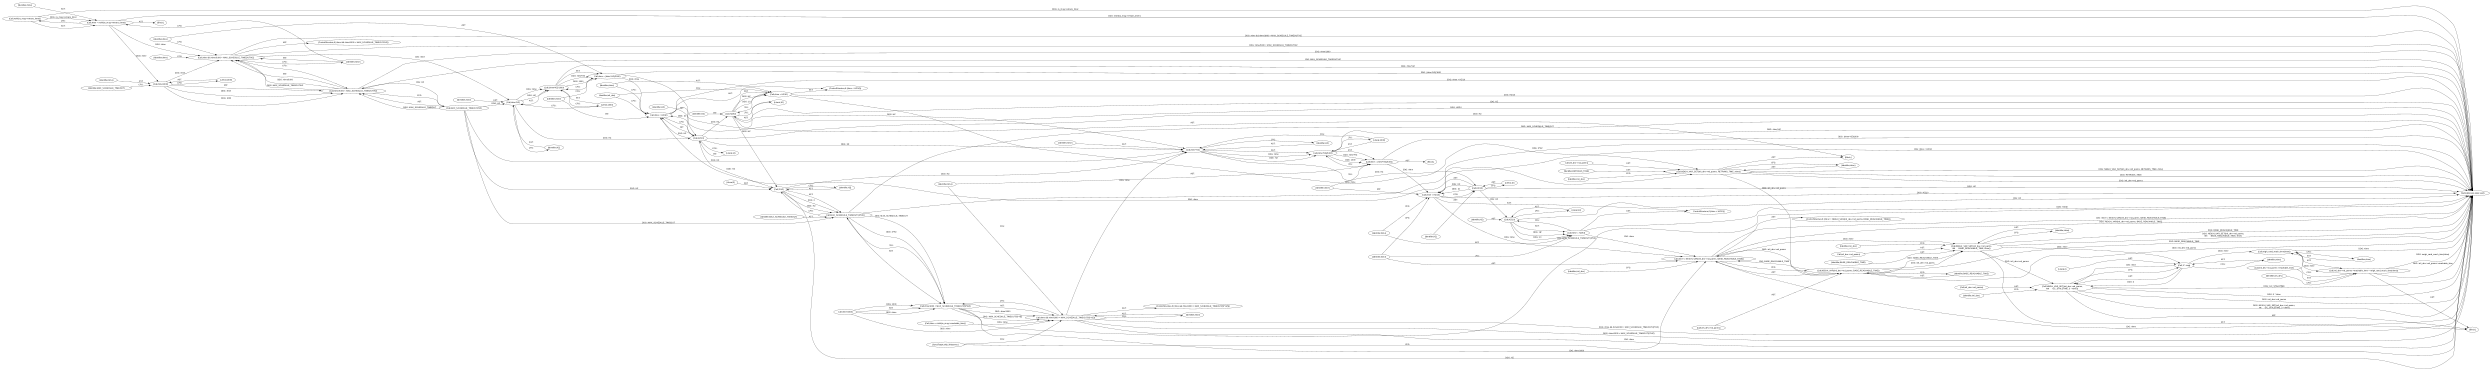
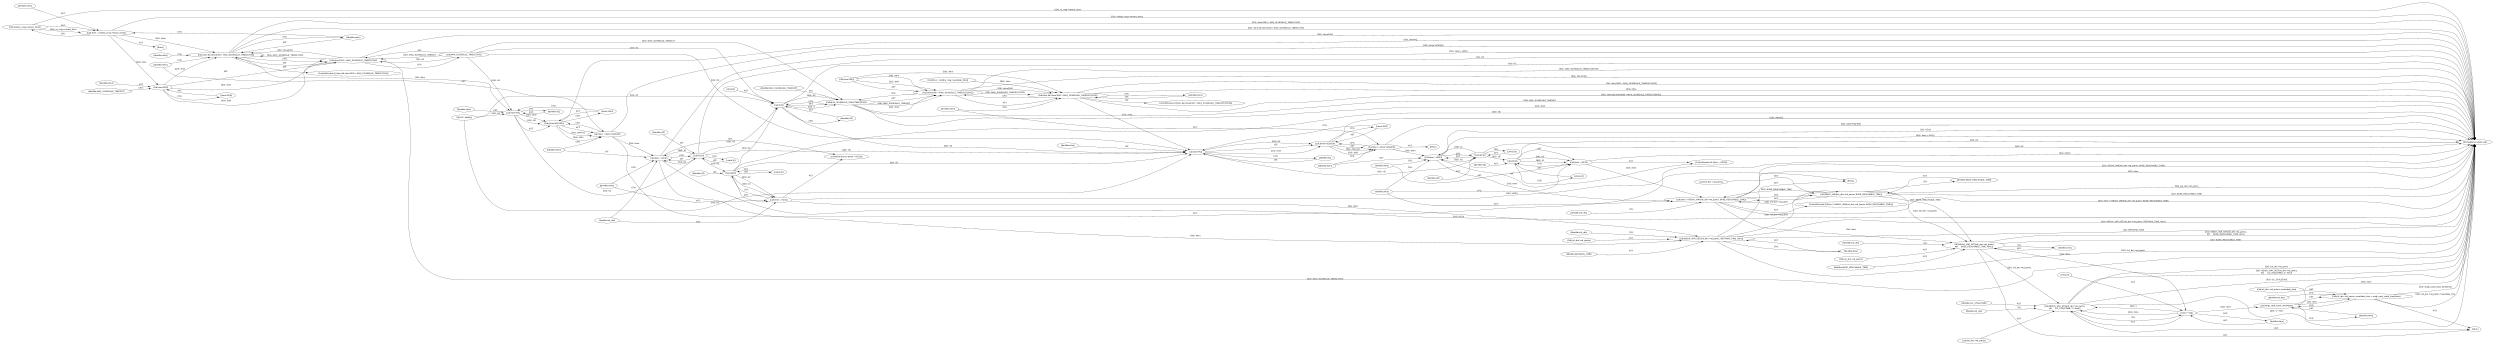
node "(Call,HZ * lifetime)": added
node "(Call,MAX_SCHEDULE_TIMEOUT/(3*HZ))": label "(Call,MAX_SCHEDULE_TIMEOUT/(3*HZ))" -> "(Call,MAX_SCHEDULE_STALETIME/(3*HZ))"
node "(Identifier,GC_STALETIME)": added
node "(JumpTarget,skip_linkparms:)": removed
